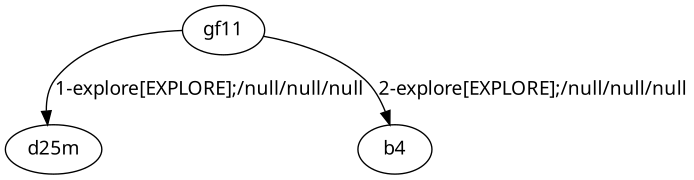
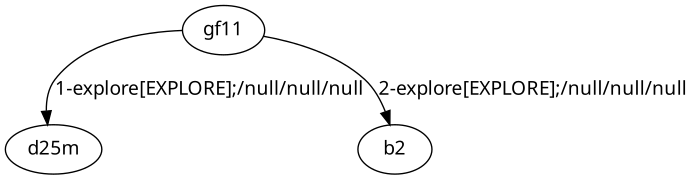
node "b4": label "b4" -> "b2"
